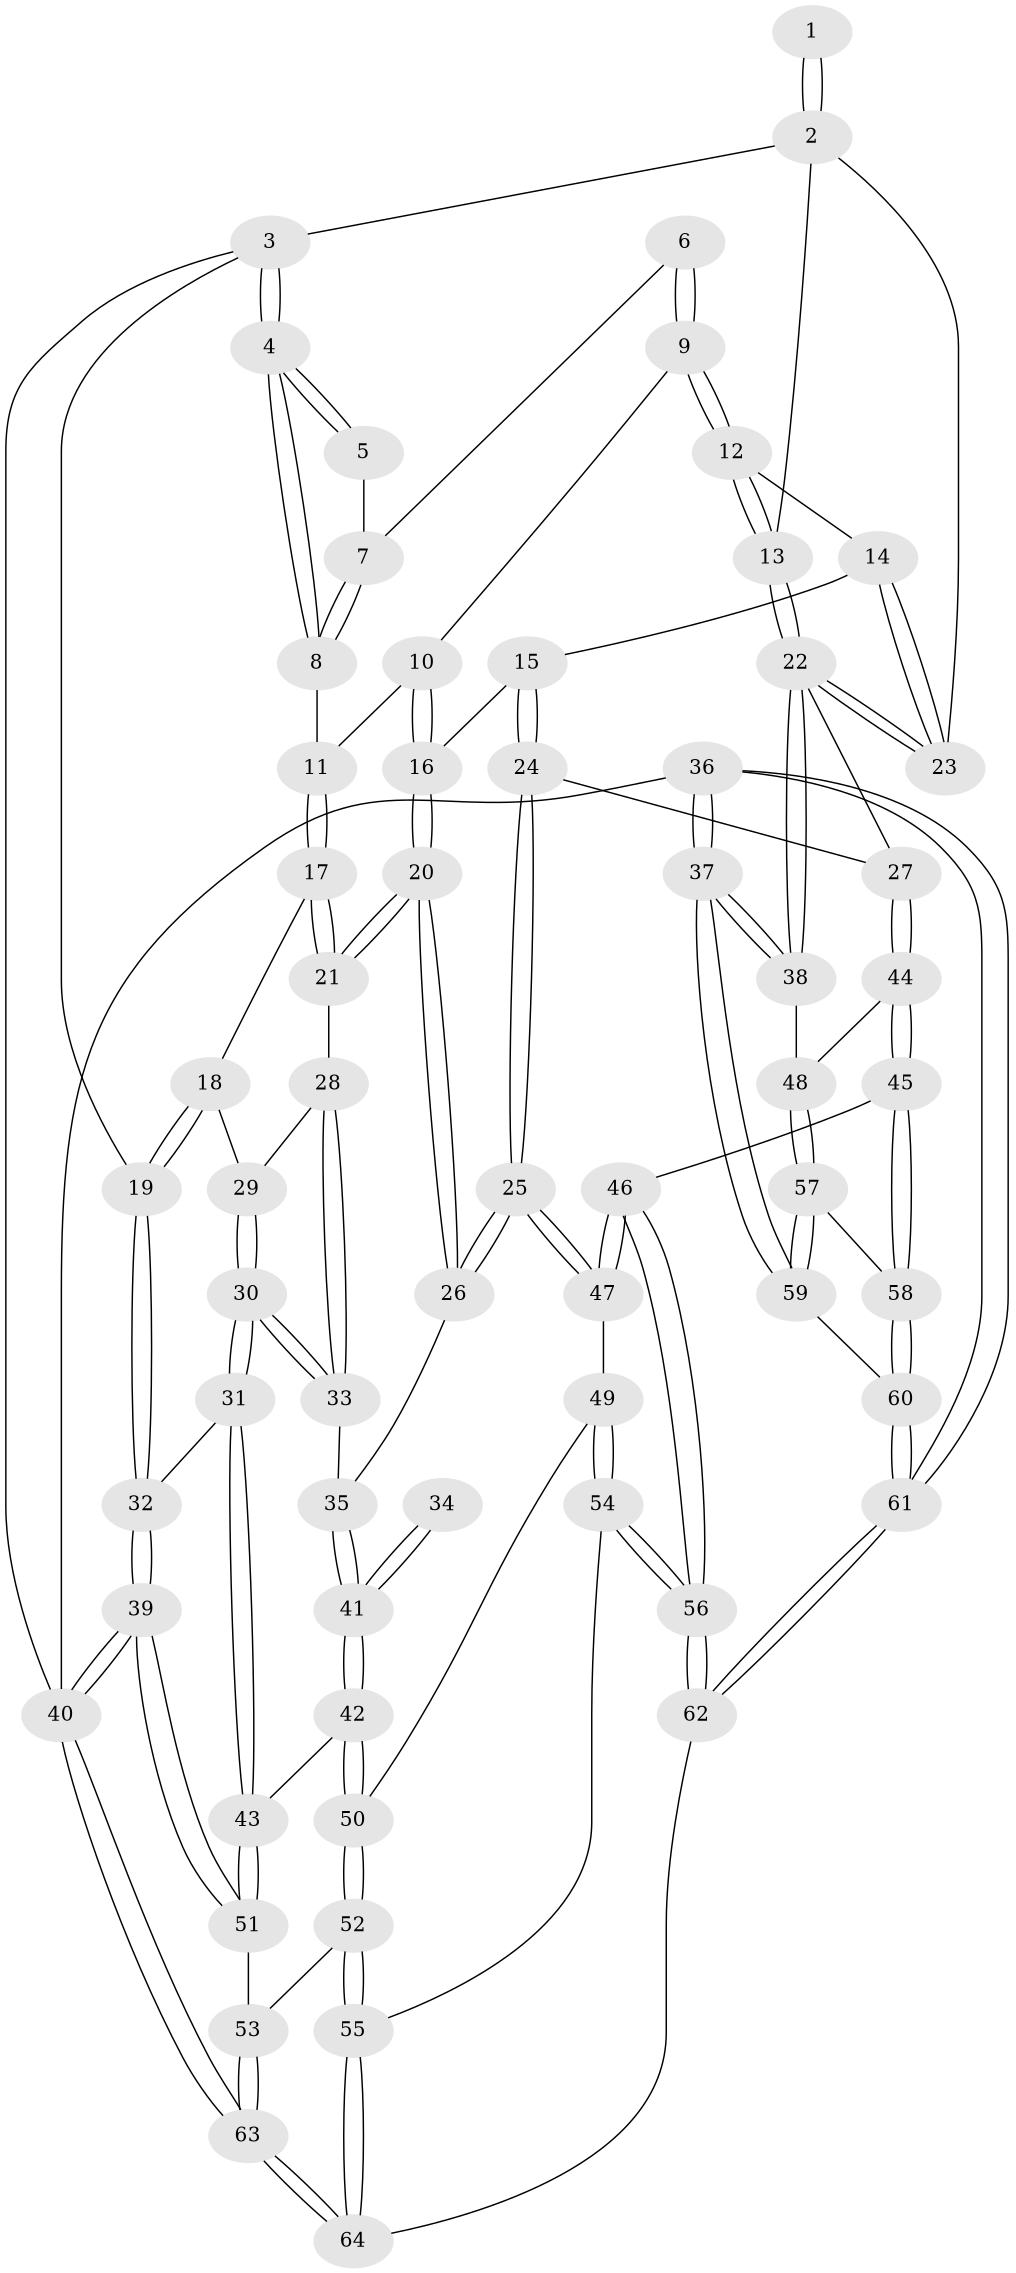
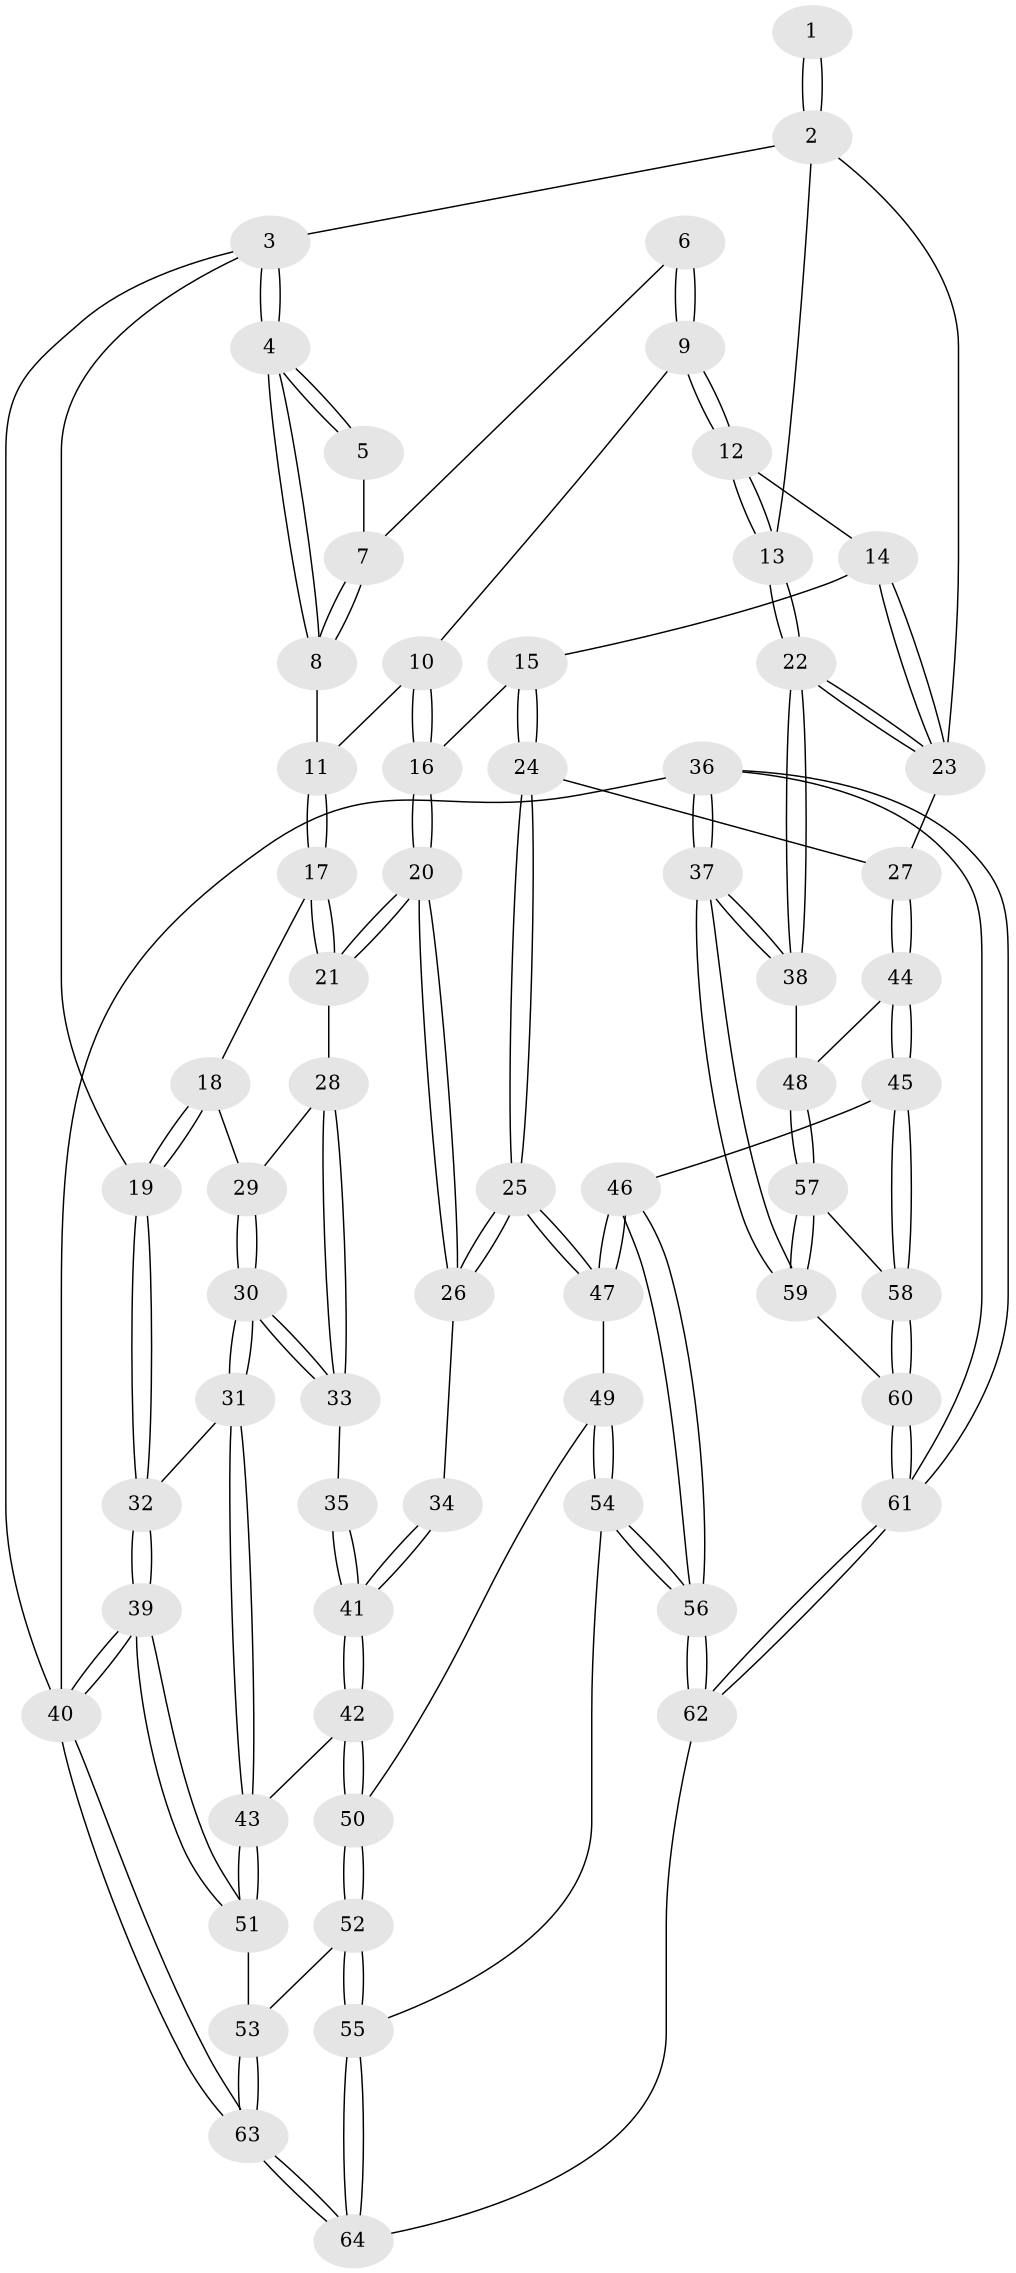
edge "22" -- "27": now "23" -- "27"
edge "26" -- "35": now "26" -- "34"
